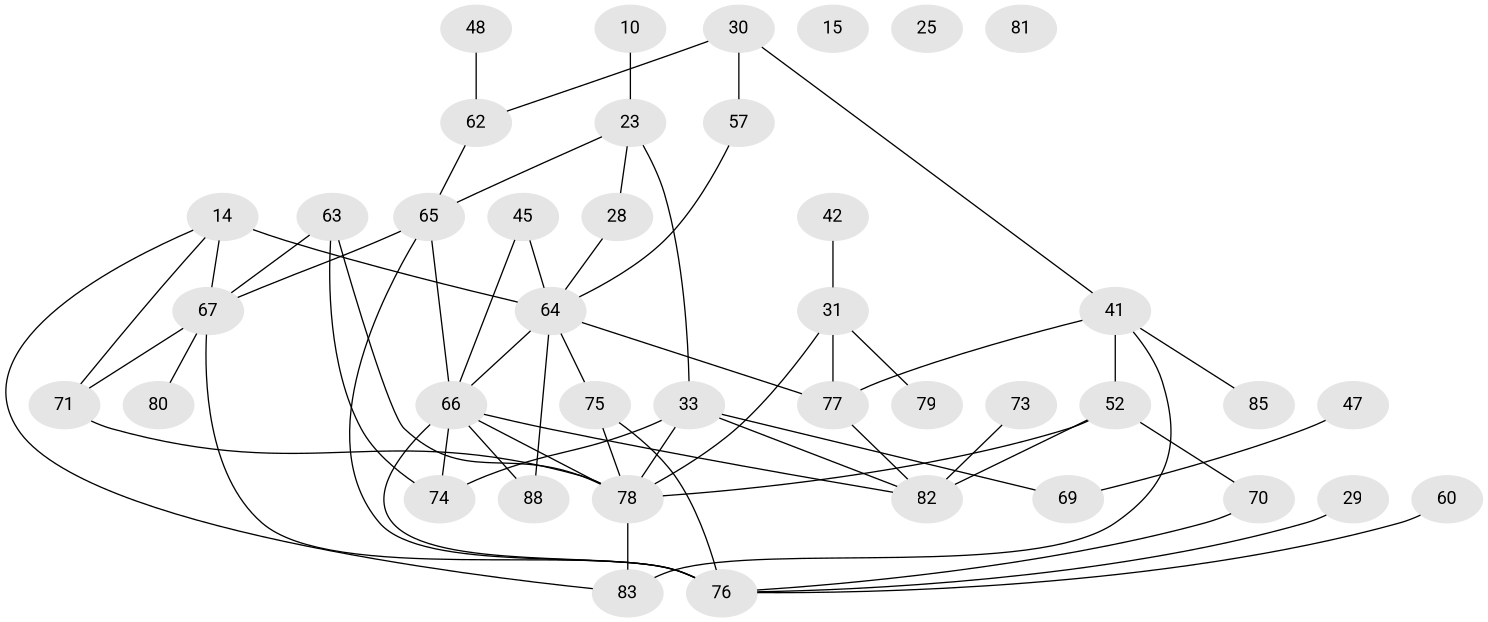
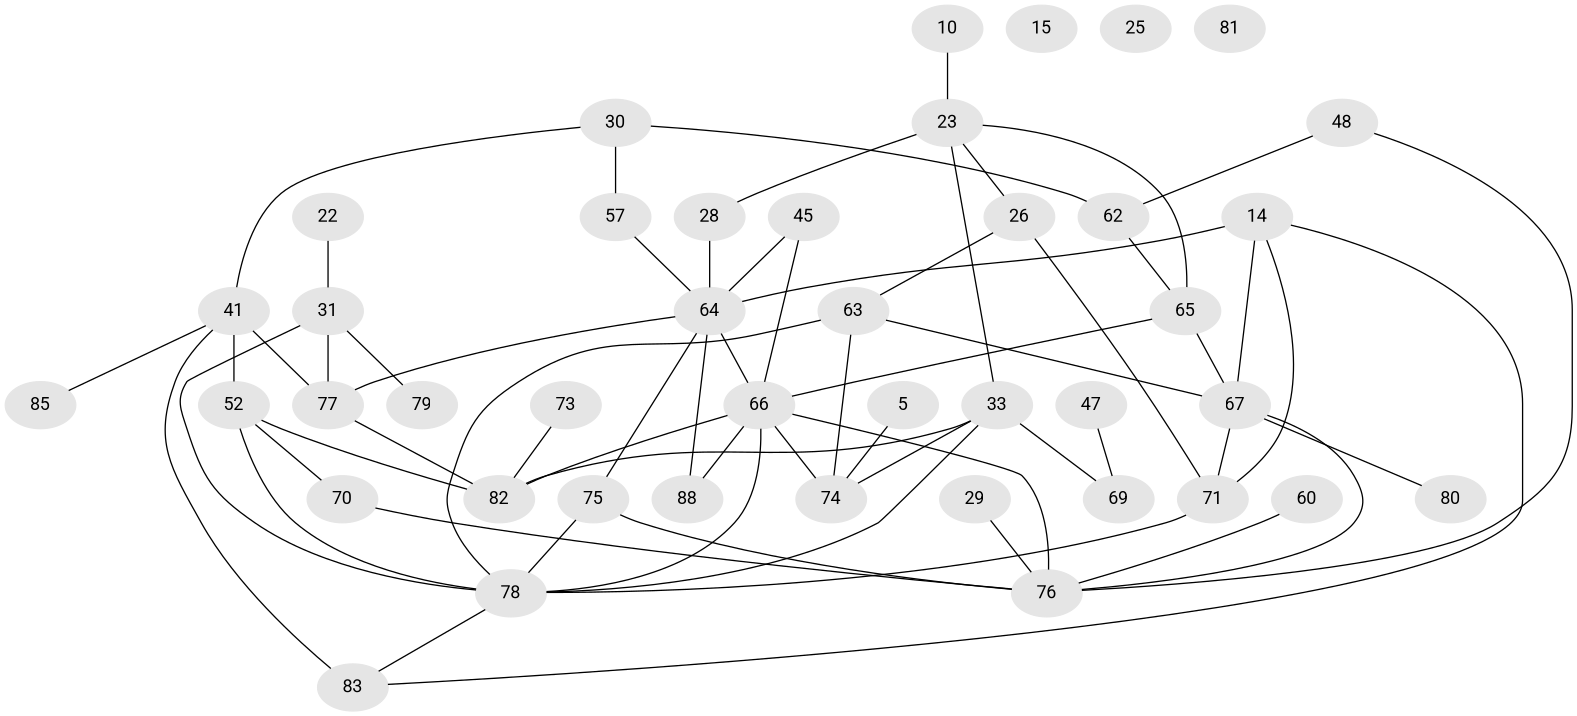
node "42": label "42" -> "22"
node "26": added
node "5": added
edge "65" -- "76": now "48" -- "76"
